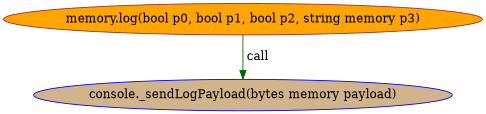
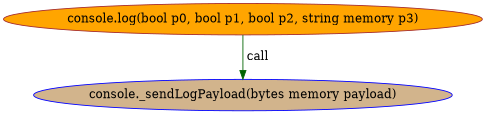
node "memory.log(bool p0, bool p1, bool p2, string memory p3)": label "memory.log(bool p0, bool p1, bool p2, string memory p3)" -> "console.log(bool p0, bool p1, bool p2, string memory p3)"
